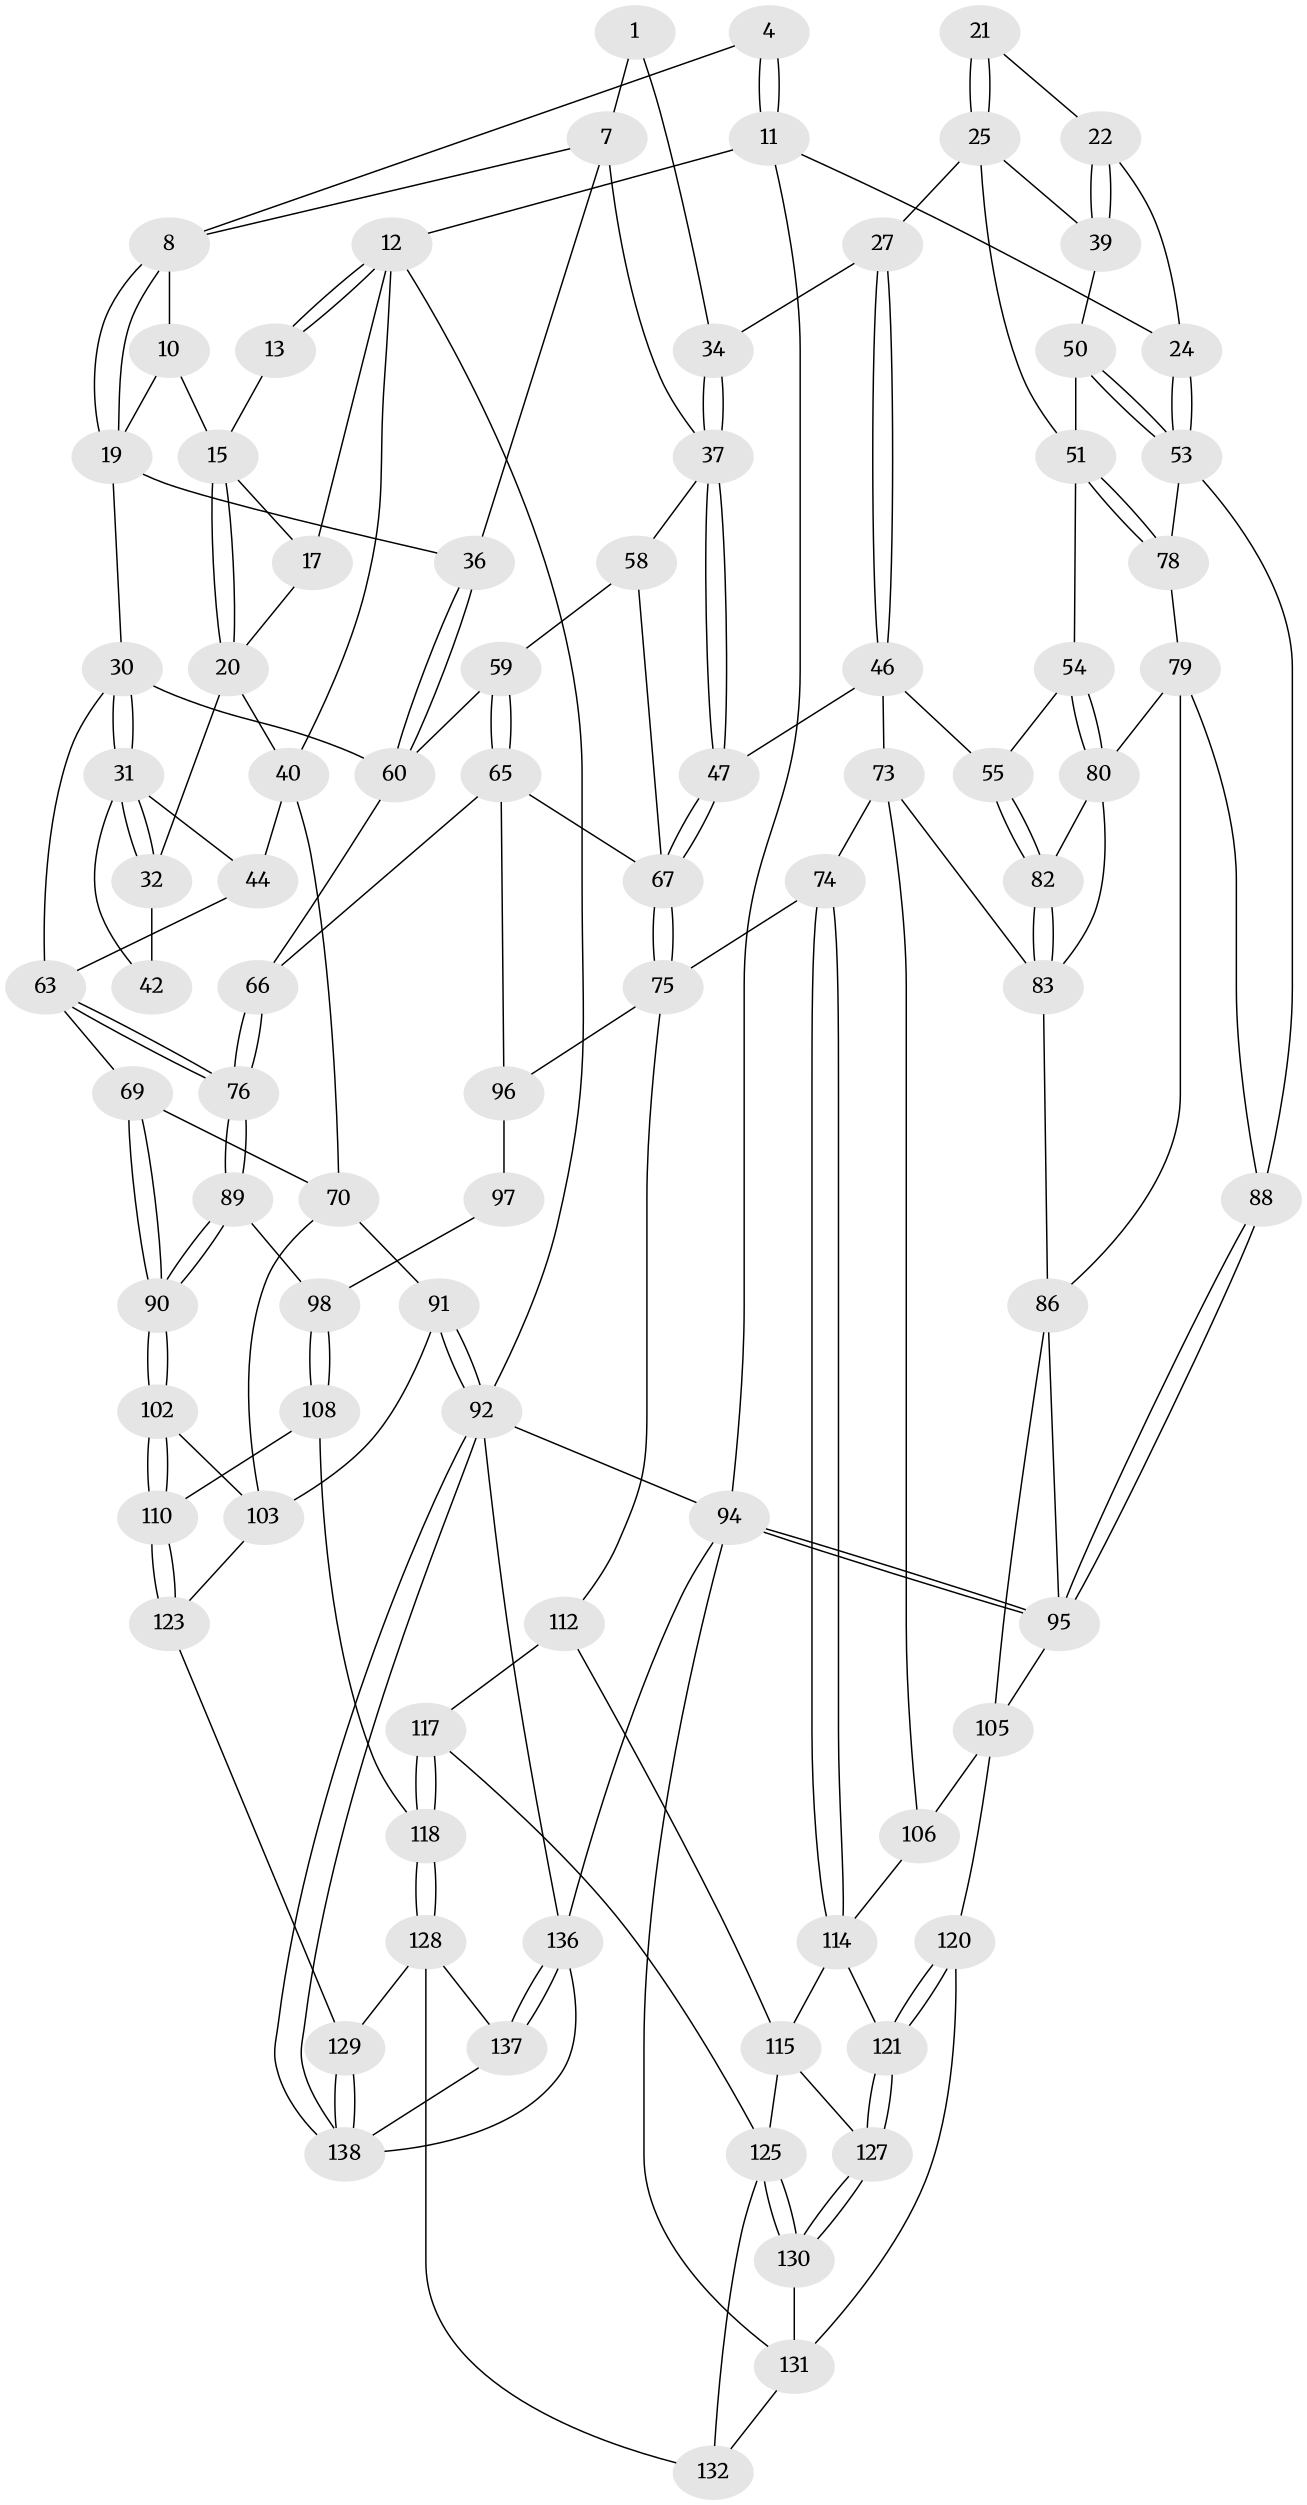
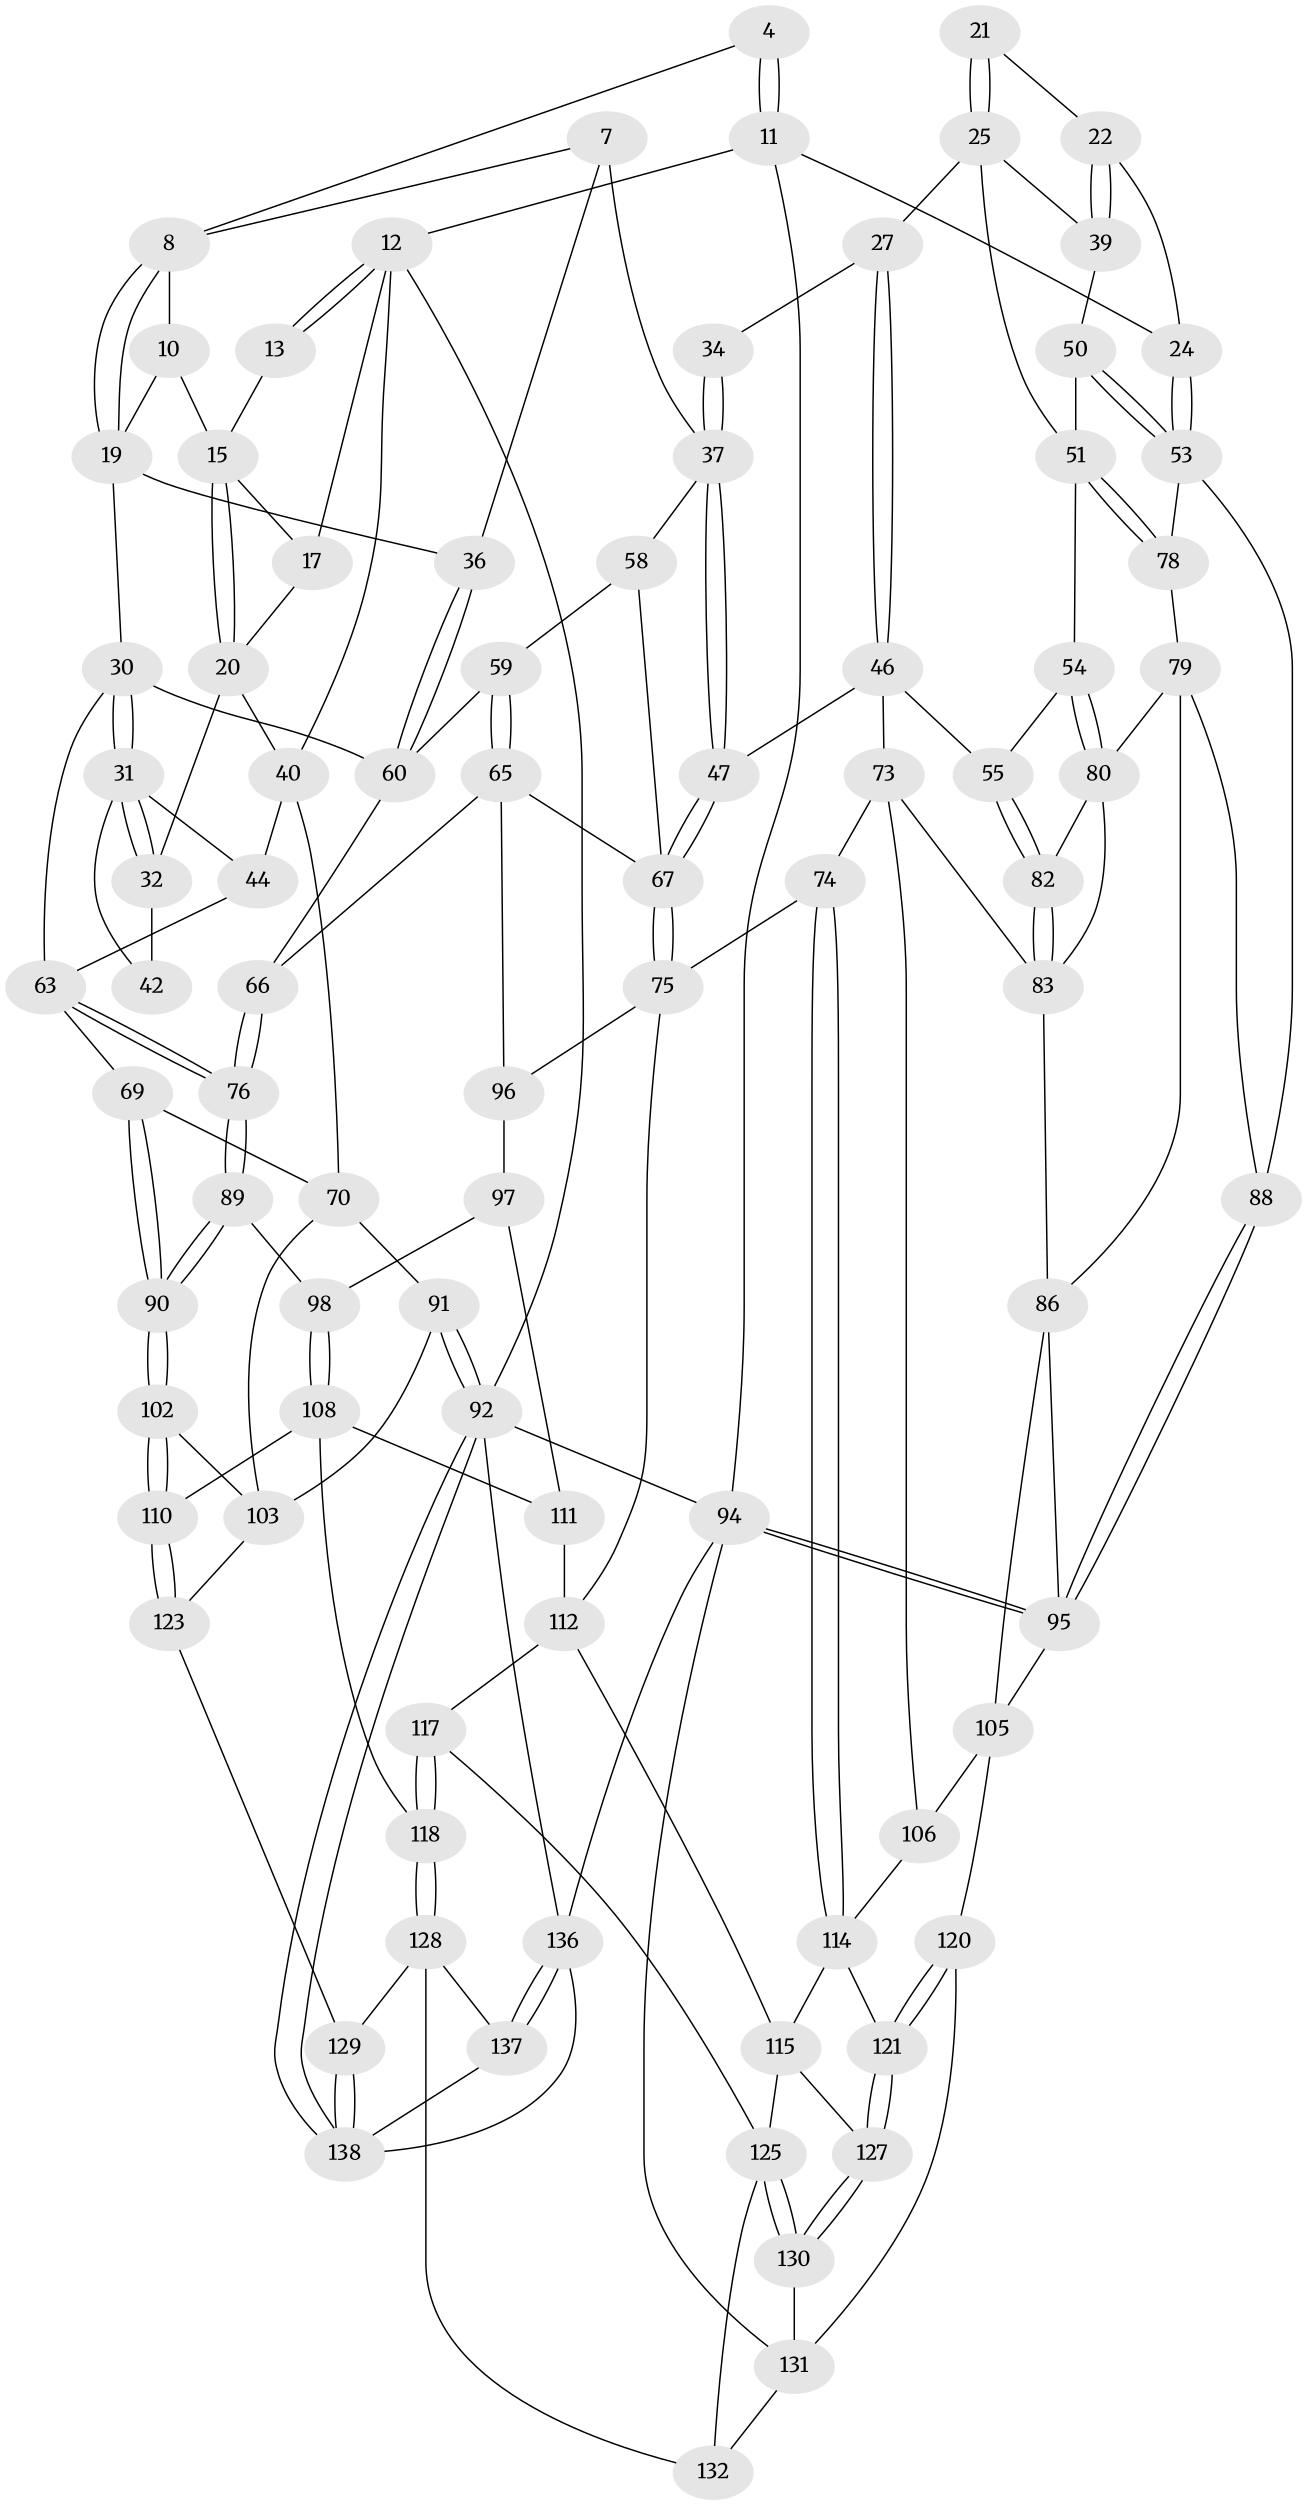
node "1": removed
node "111": added
